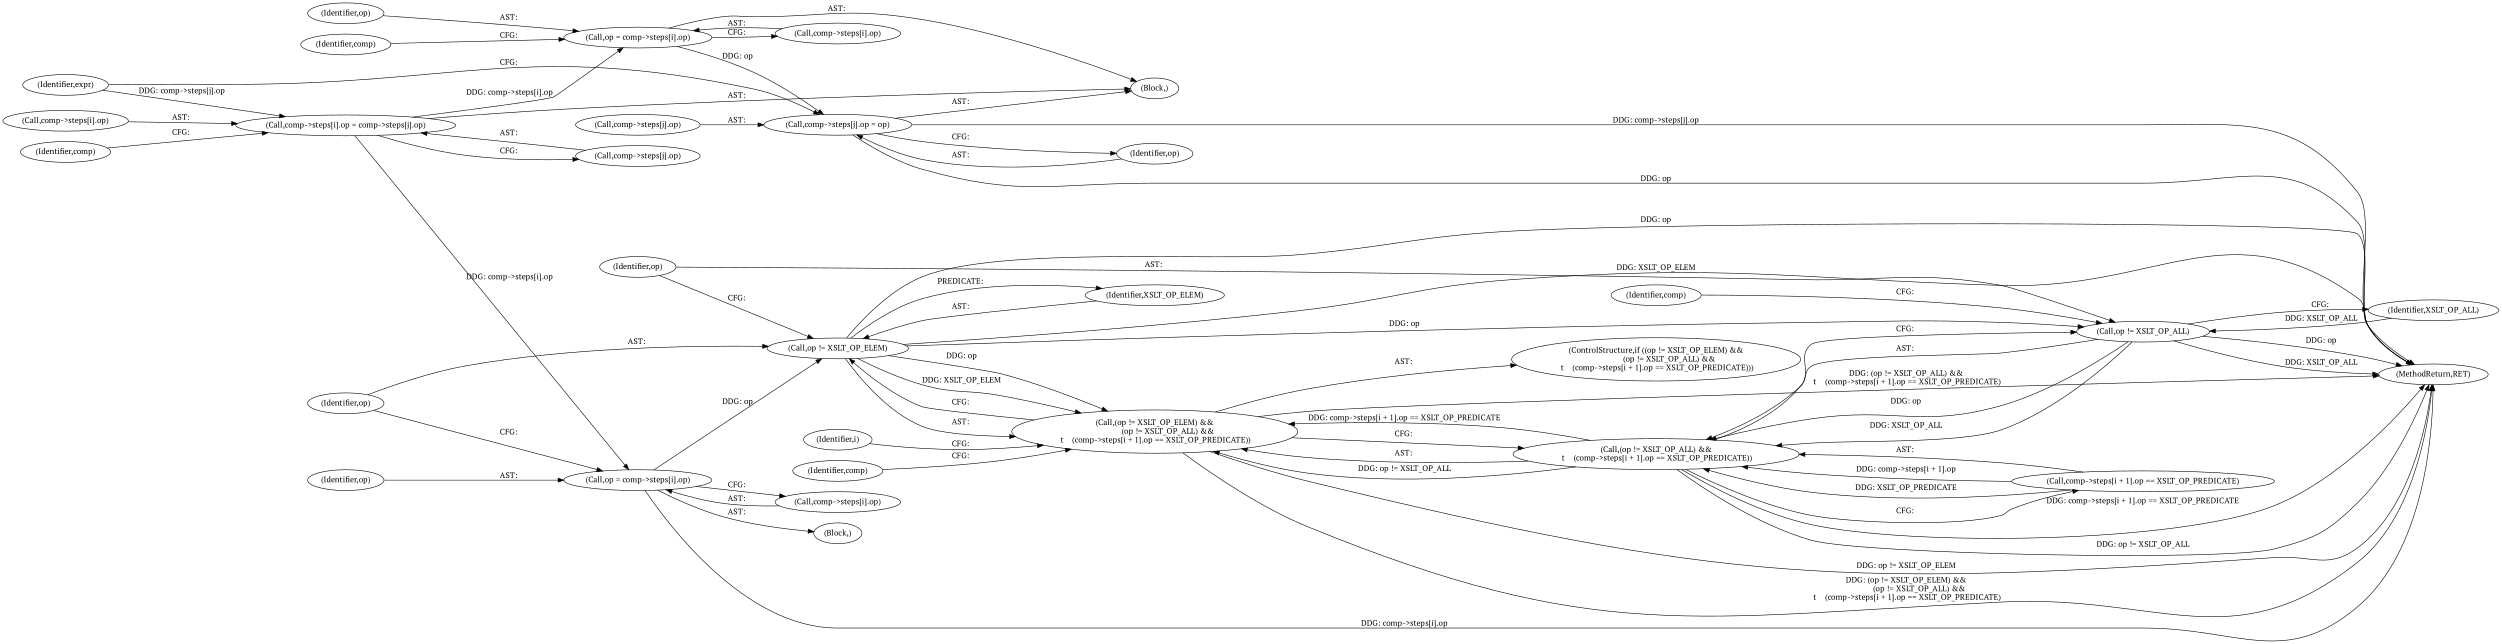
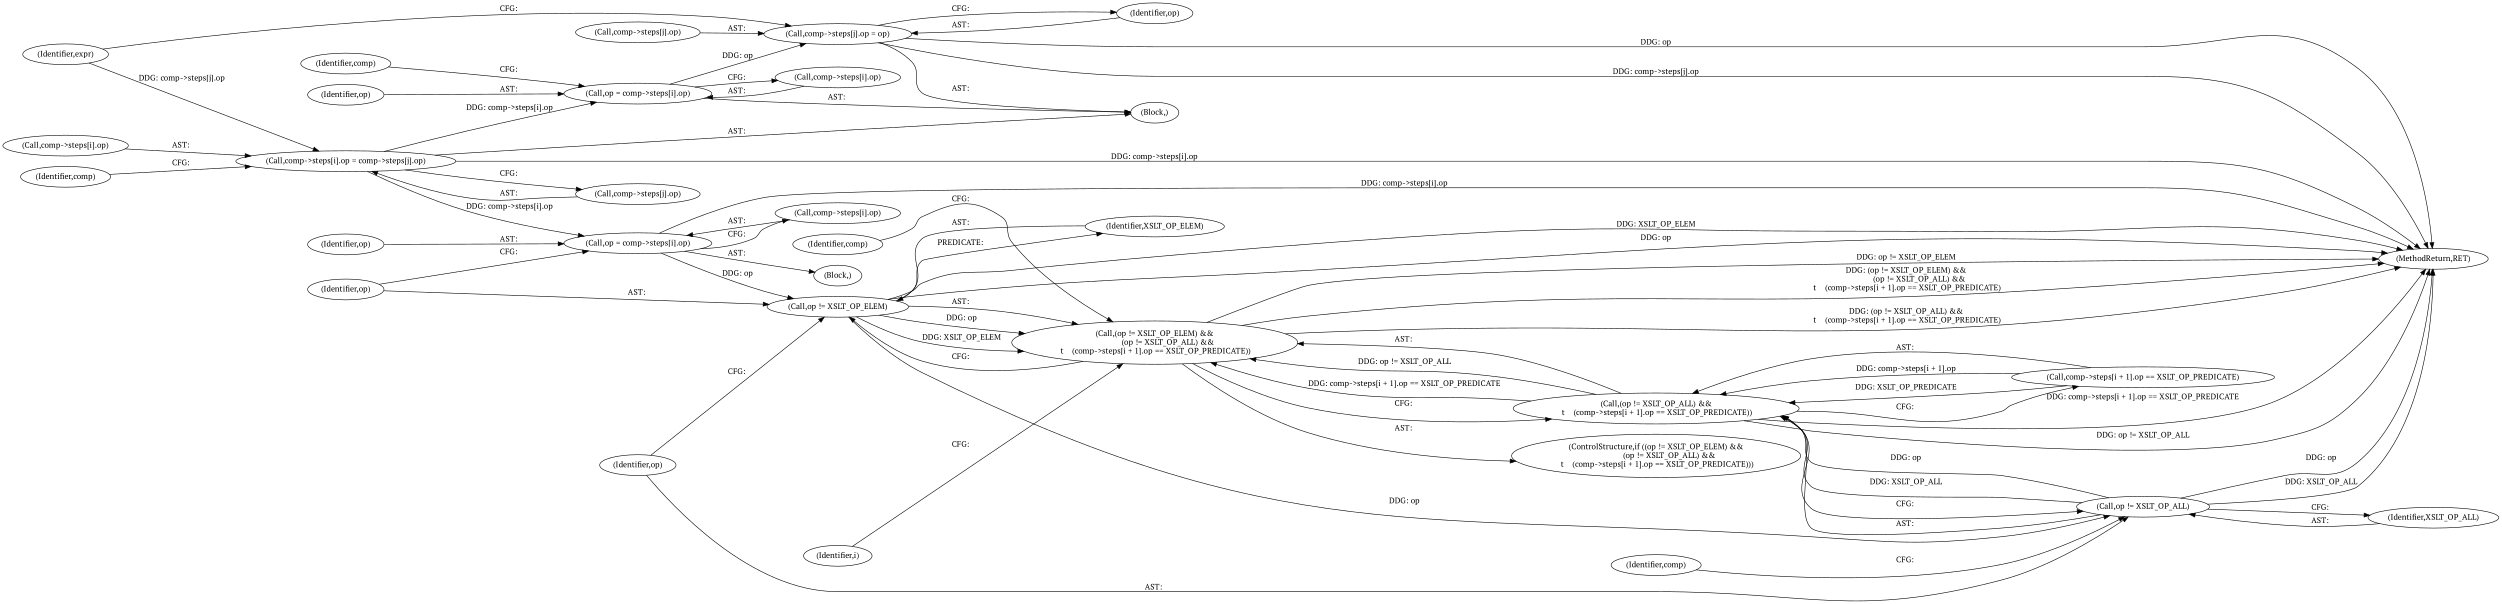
edge "(Call,comp->steps[i].op = comp->steps[j].op)" -> "(MethodReturn,RET)": added, label "DDG: comp->steps[i].op"
edge "(Identifier,XSLT_OP_ALL)" -> "(Call,op != XSLT_OP_ALL)": label "DDG: XSLT_OP_ALL" -> "AST: "
